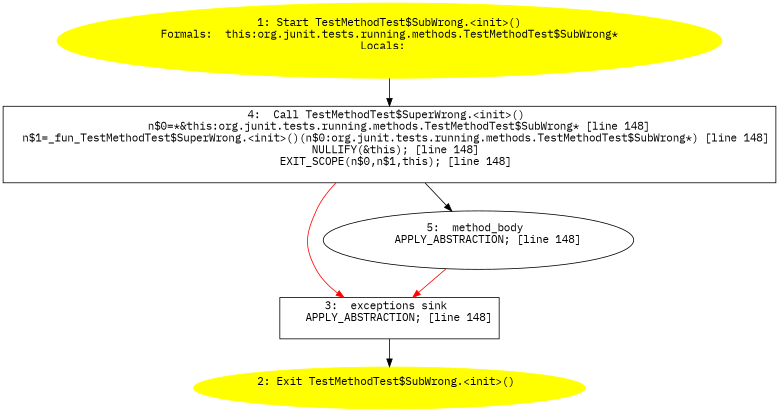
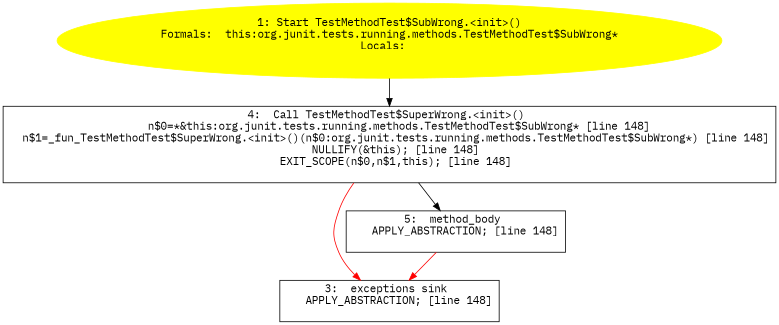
node "5:  method_body APPLY_ABSTRACTION; [line 148]": shape ellipse -> box
node "2: Exit TestMethodTest$SubWrong.<init>()": removed
